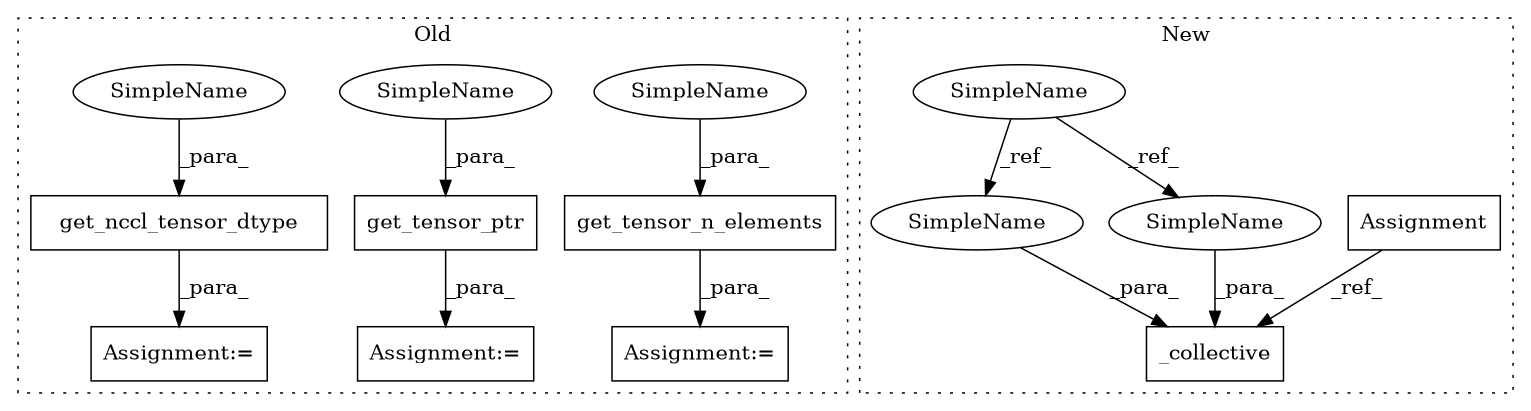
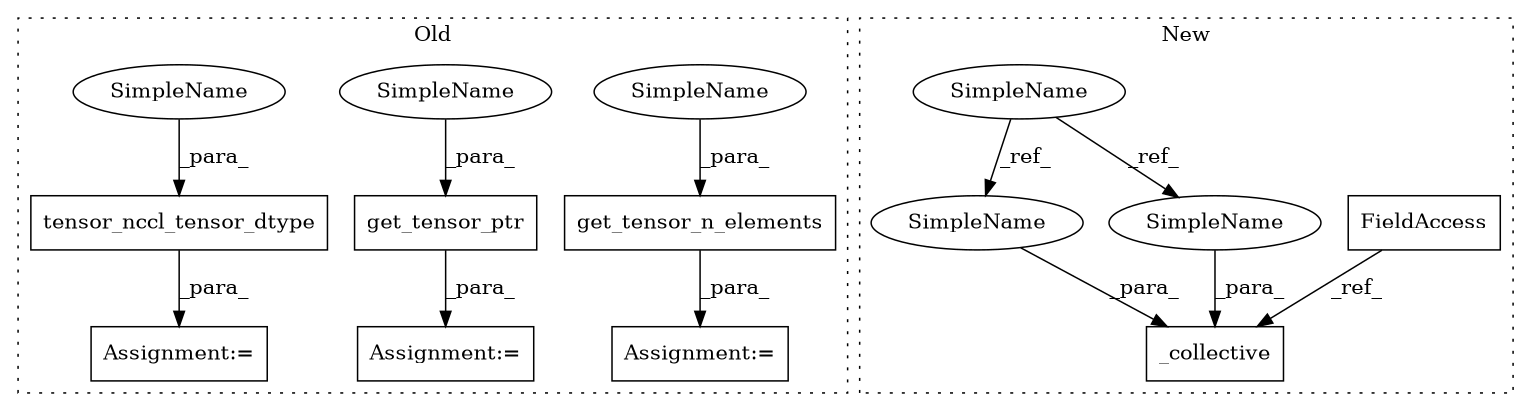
node "get_nccl_tensor_dtype": label "get_nccl_tensor_dtype" -> "tensor_nccl_tensor_dtype"
node "Assignment": label "Assignment" -> "FieldAccess"
